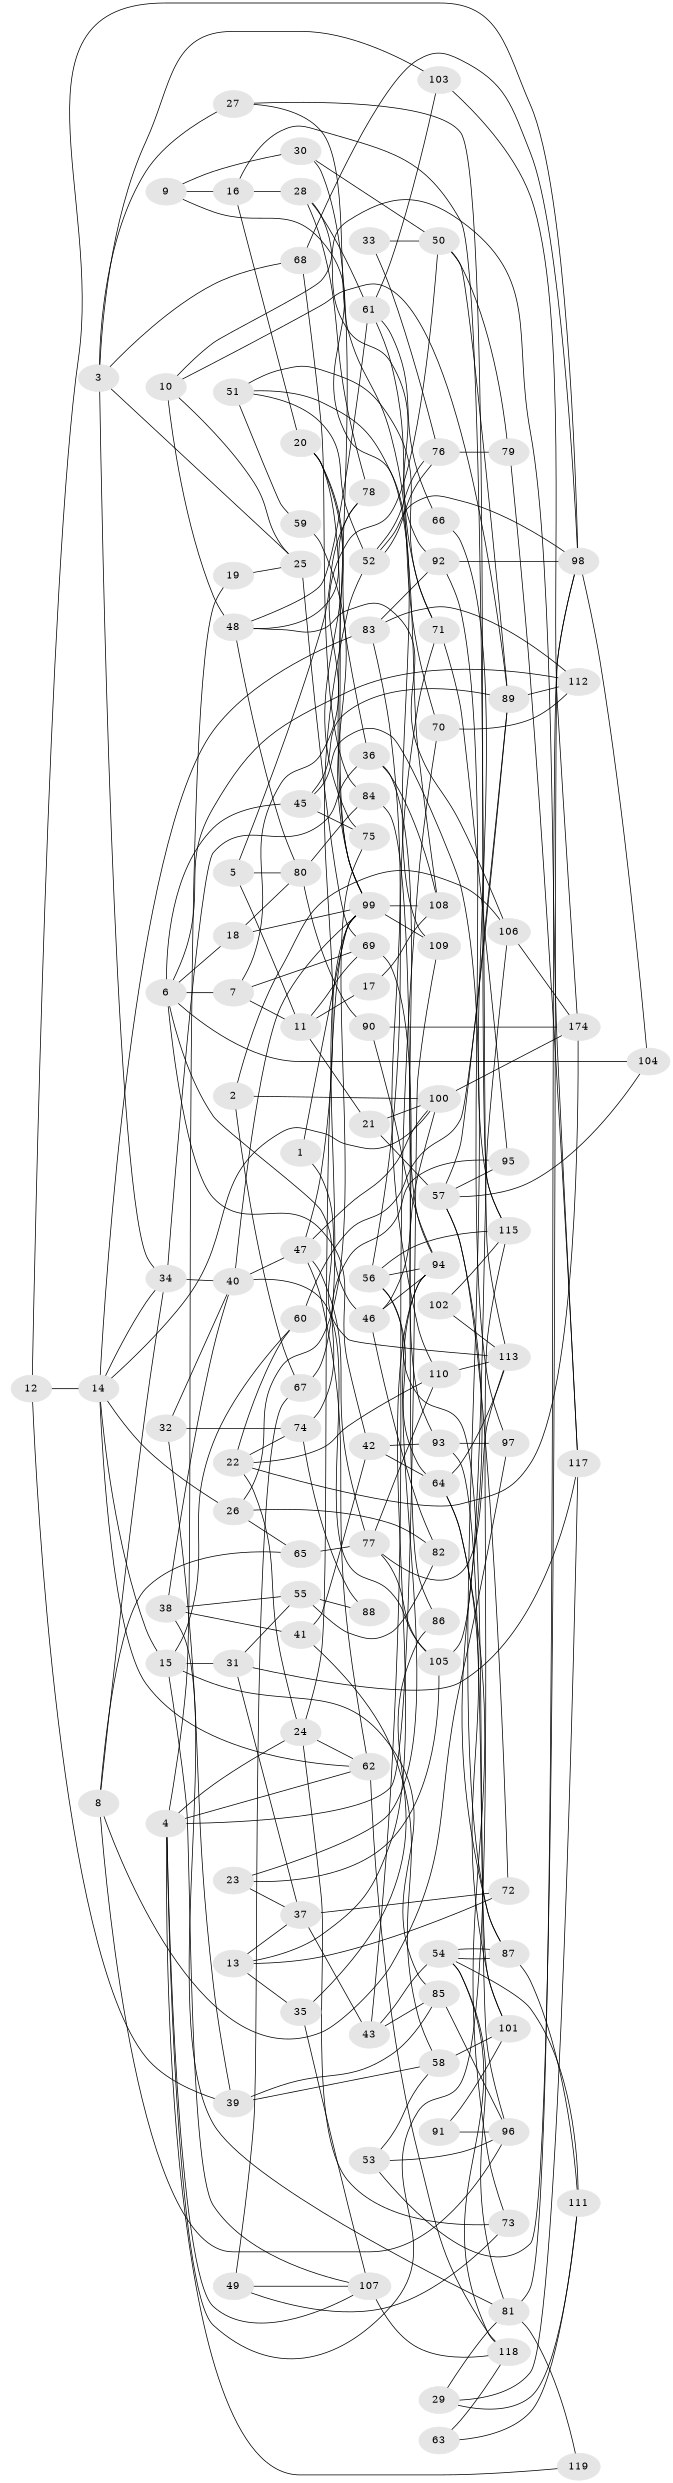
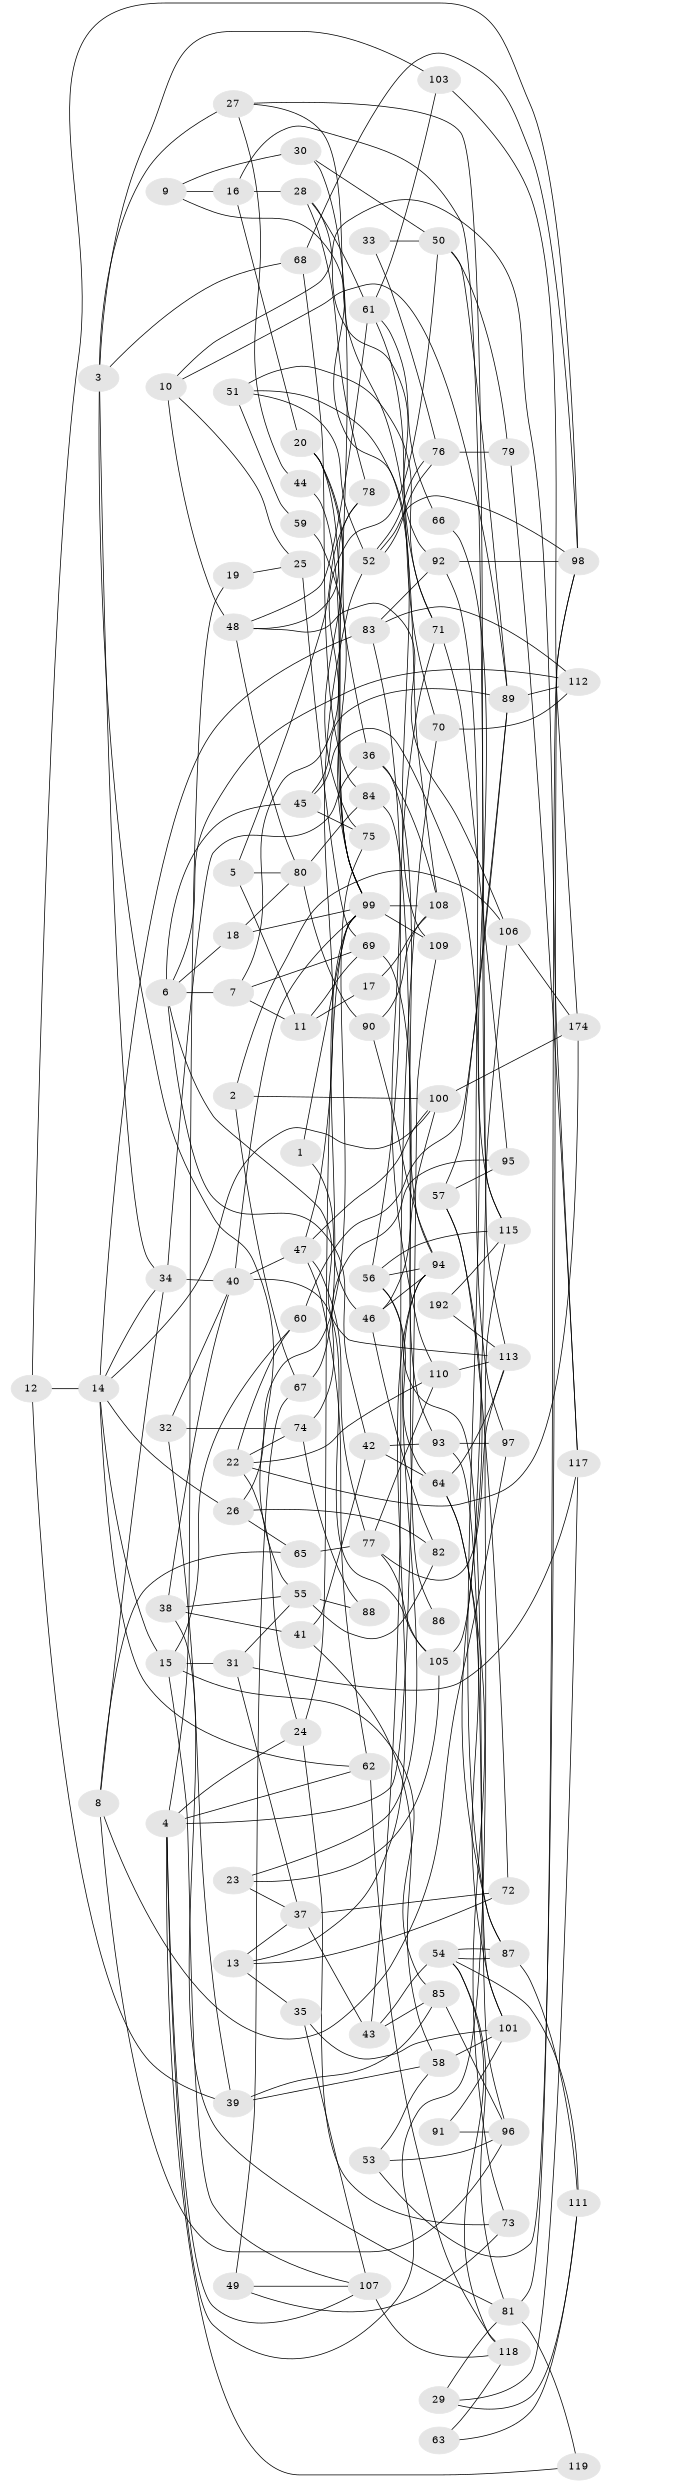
edge "3" -- "25": now "3" -- "55"
node "44": added
edge "90" -- "174": now "90" -- "108"
node "104": removed
node "21": removed
node "102": label "102" -> "192"
edge "24" -- "62": removed
edge "86" -- "35": now "101" -- "35"
